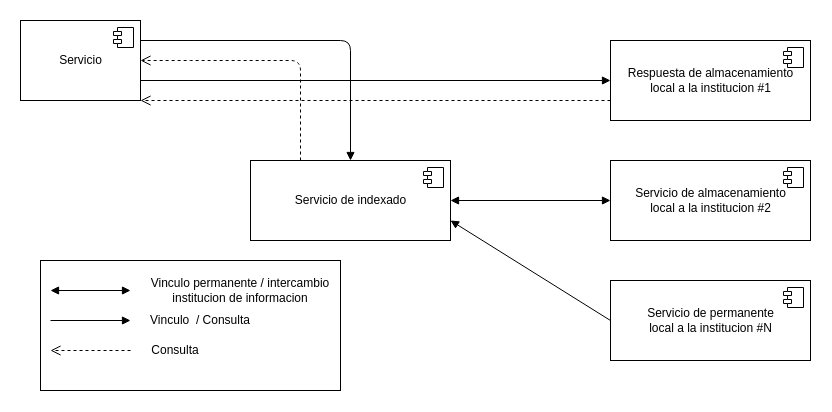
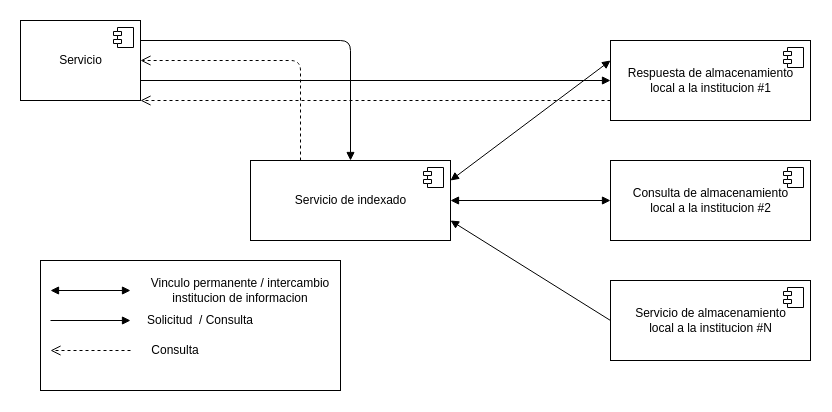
edge "Respuesta de almacenamiento local a la institucion #1" -- "Servicio de indexado": added
node "Servicio de almacenamiento local a la institucion #2": label "Servicio de almacenamiento local a la institucion #2" -> "Consulta de almacenamiento local a la institucion #2"
node "Vinculo / Consulta": label "Vinculo / Consulta" -> "Solicitud / Consulta"
node "Servicio de permanente local a la institucion #N": label "Servicio de permanente local a la institucion #N" -> "Servicio de almacenamiento local a la institucion #N"
